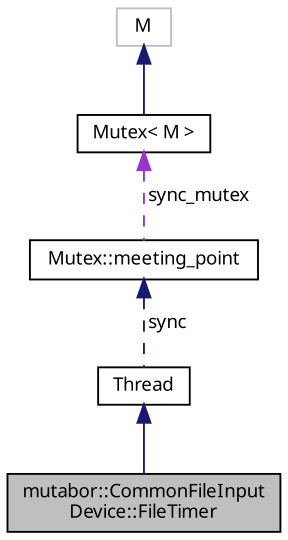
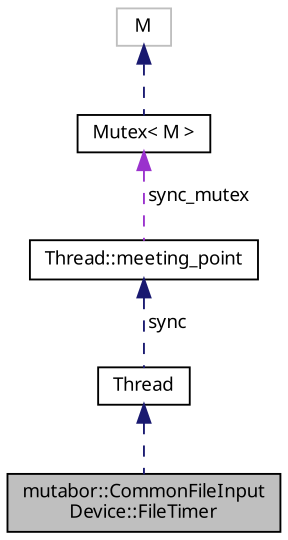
edge "Mutex< M >" -> "M": style solid -> dashed
node "Mutex::meeting_point": label "Mutex::meeting_point" -> "Thread::meeting_point"
edge "mutabor::CommonFileInput Device::FileTimer" -> "Thread": style solid -> dashed
